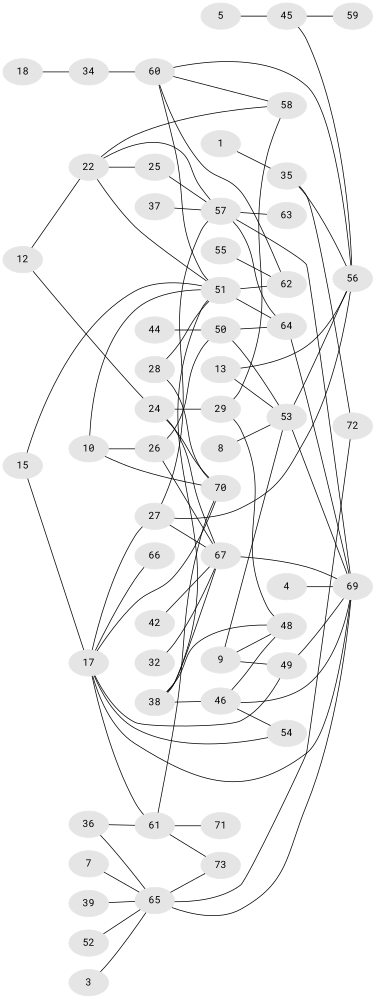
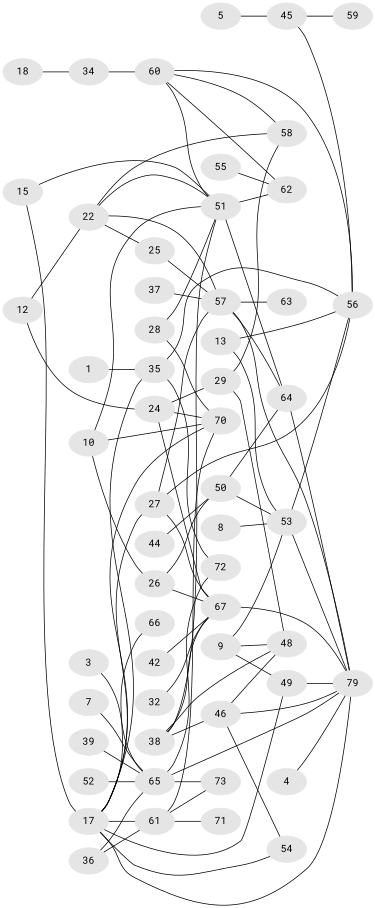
node "69": label "69" -> "79"
edge "35" -- "17": added
